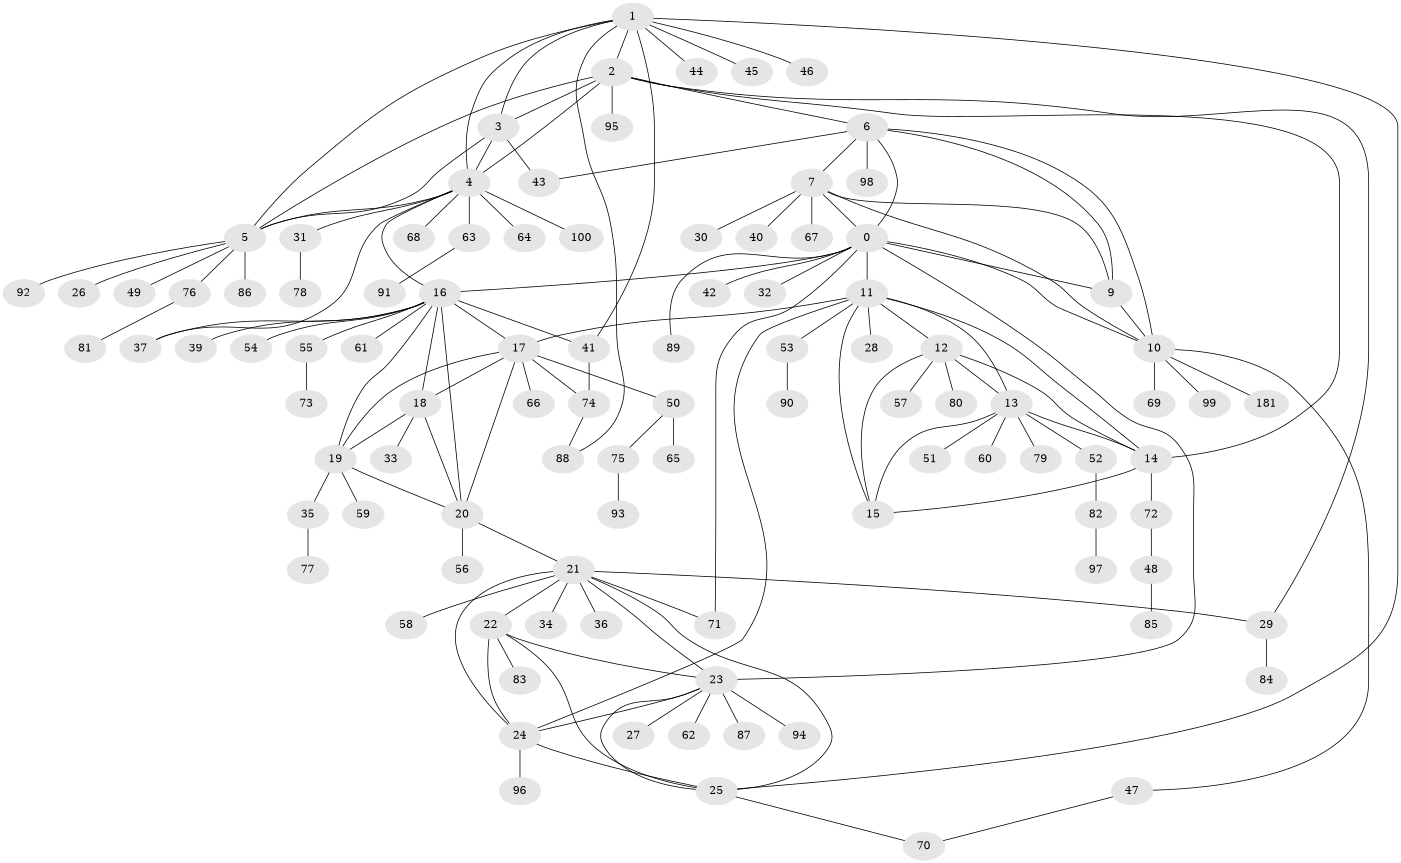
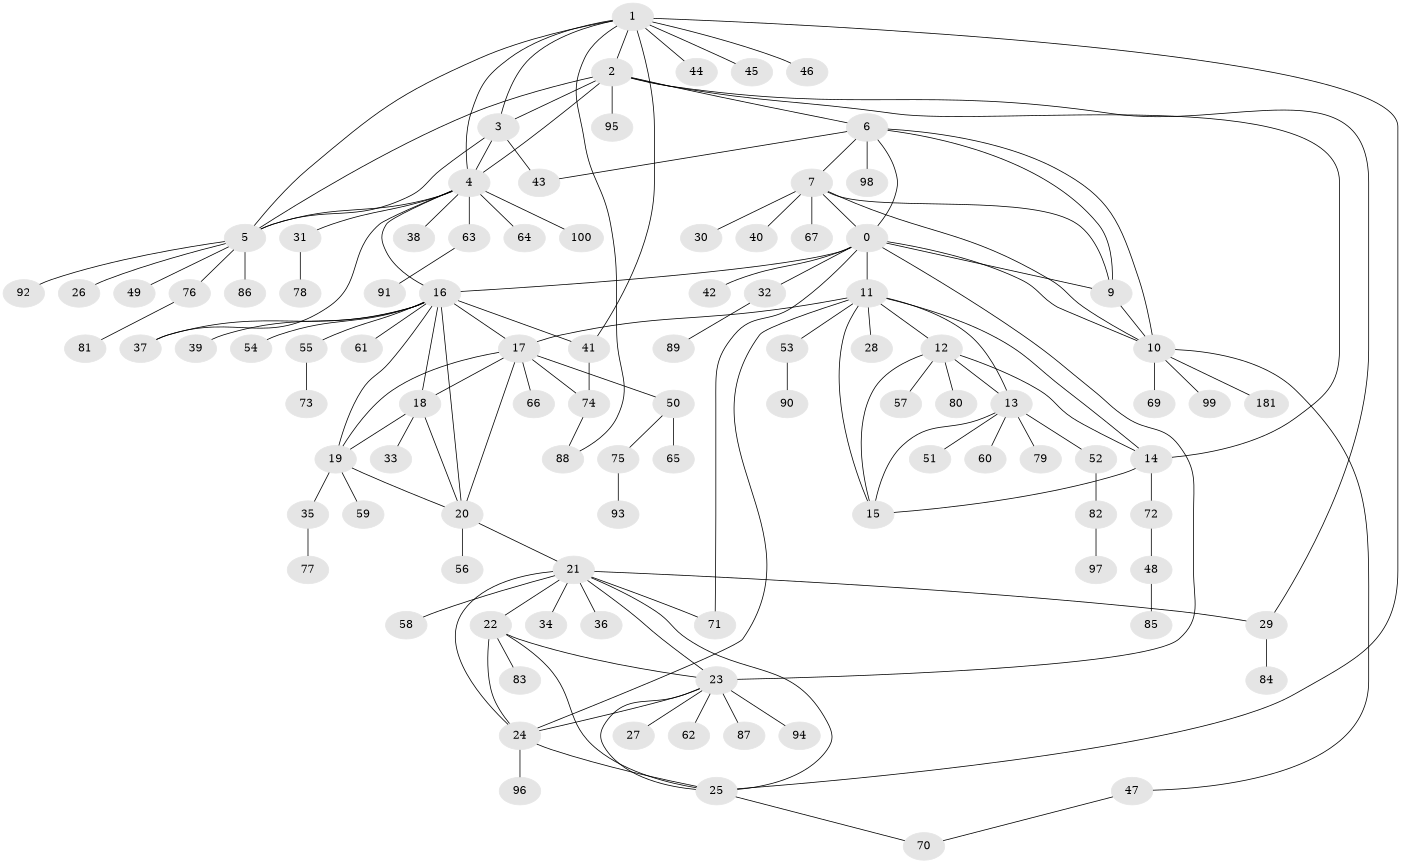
node "68": label "68" -> "38"
edge "0" -- "89": now "32" -- "89"
edge "13" -- "14": removed
